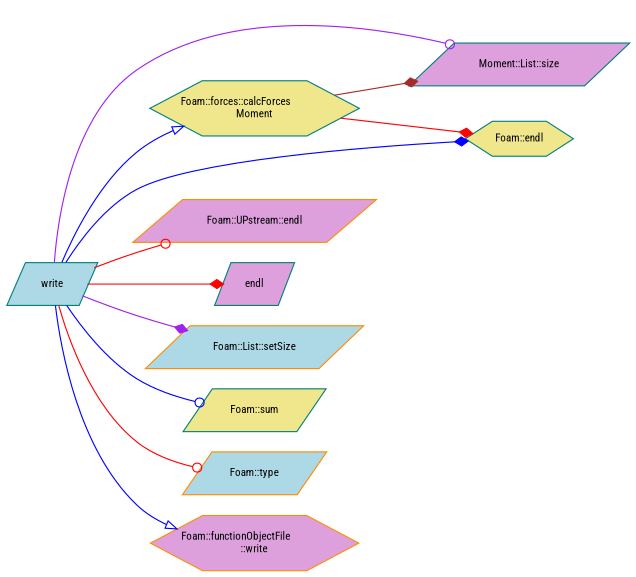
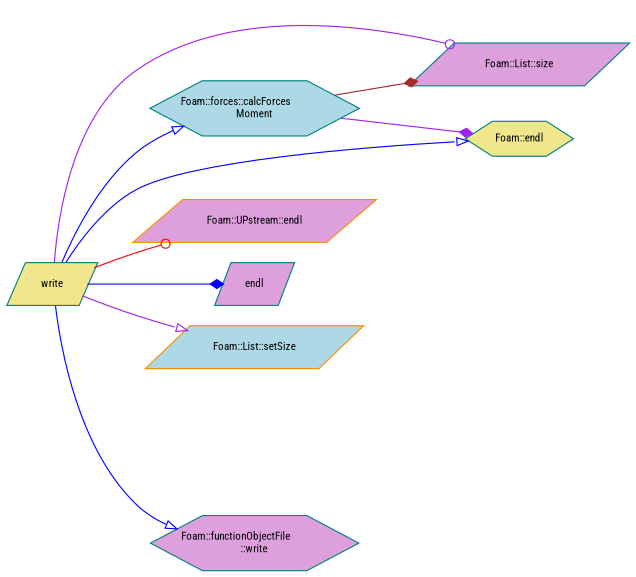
node "Moment::List::size": label "Moment::List::size" -> "Foam::List::size"
node "Foam::forces::calcForces Moment": fillcolor khaki -> lightblue
edge "Foam::forces::calcForces Moment" -> "Foam::endl": color red -> purple
edge "write" -> "Foam::endl": arrowhead diamond -> onormal
node "write": fillcolor lightblue -> khaki
edge "write" -> "endl": color red -> blue
edge "write" -> "Foam::List::setSize": arrowhead diamond -> onormal
node "Foam::sum": removed
node "Foam::type": removed
node "Foam::functionObjectFile ::write": color darkorange -> teal
